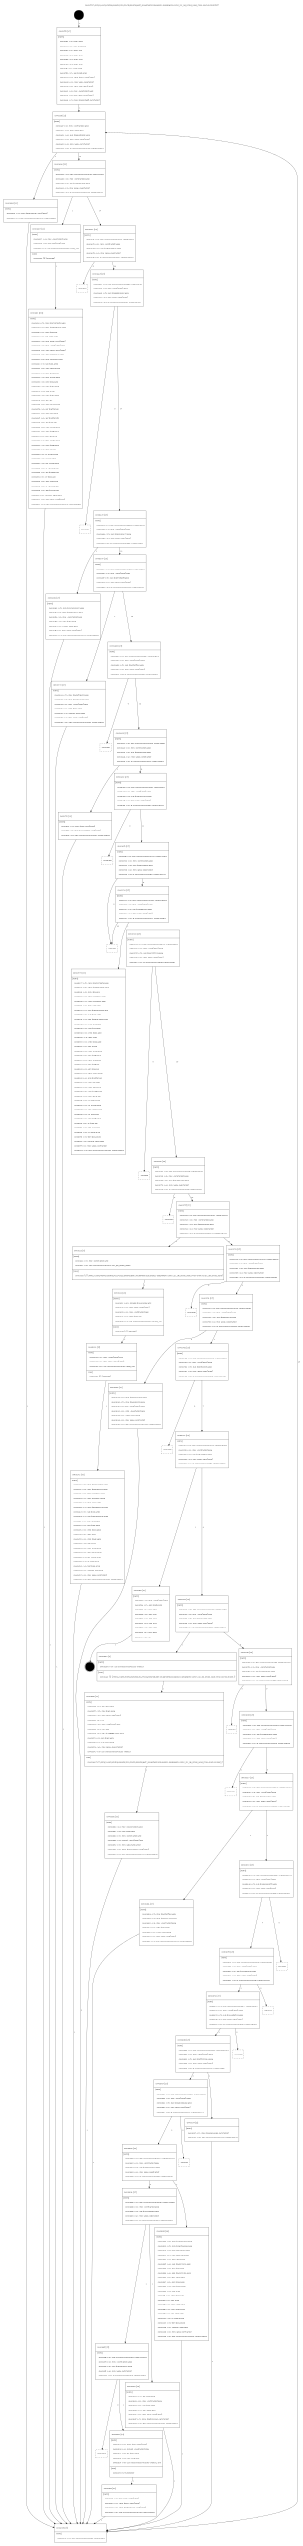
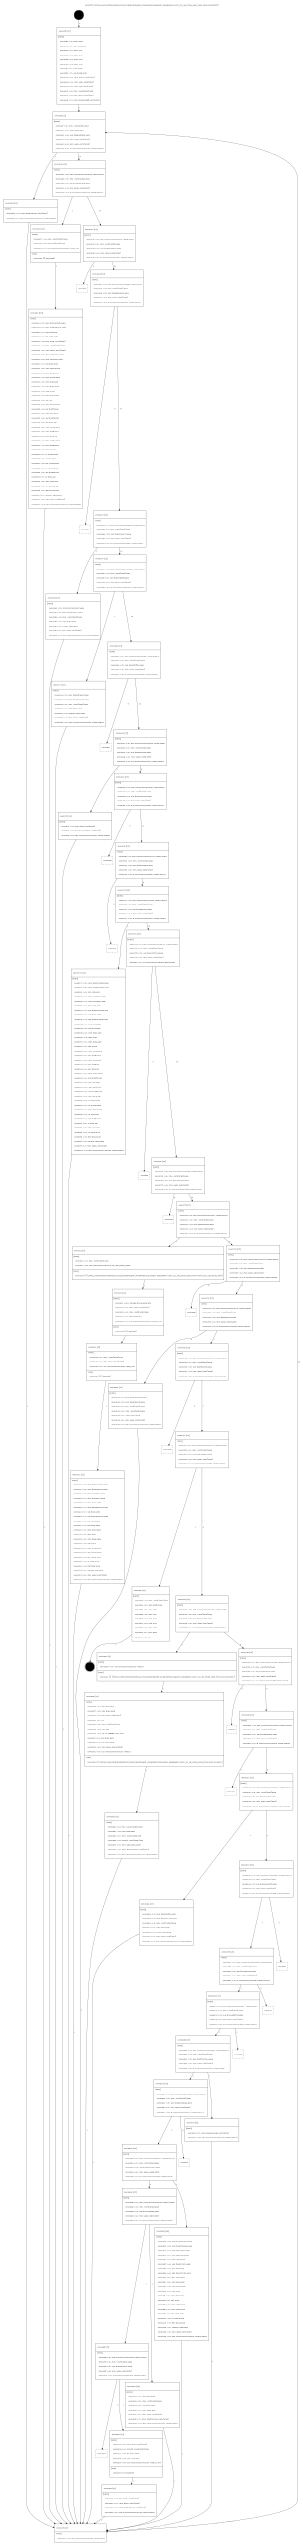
edge "0x401714 [25]" -> "0x401fb4": now "0x401714 [25]" -> "0x40172d [25]"
edge "0x401977 [144]" -> "0x402053 [5]": added, label "1"
